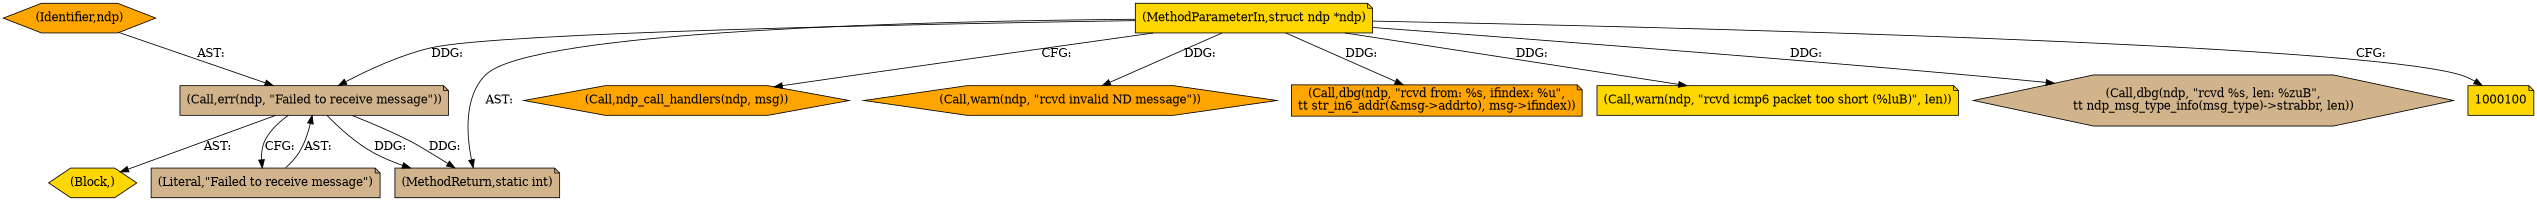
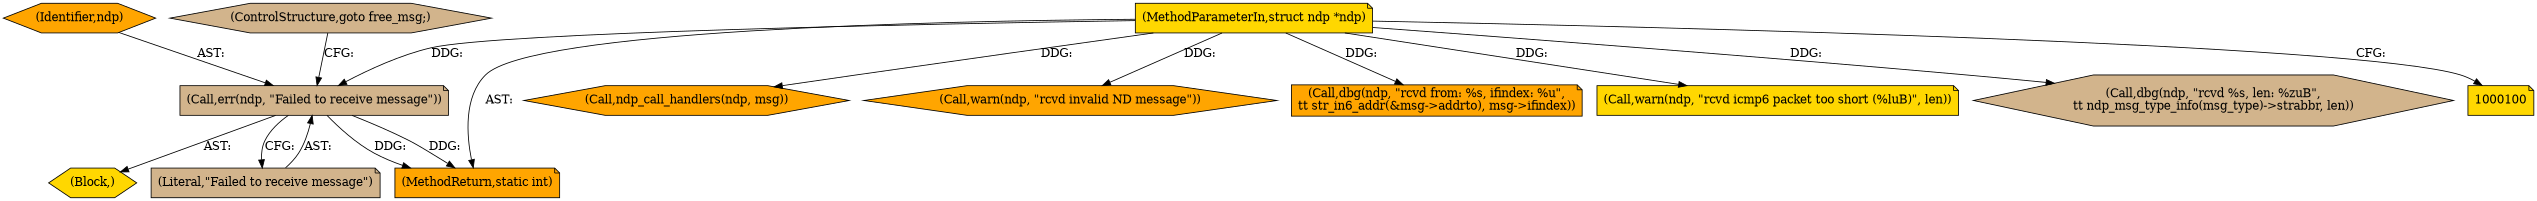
node "(ControlStructure,goto free_msg;)": added
edge "(MethodParameterIn,struct ndp *ndp)" -> "(Call,ndp_call_handlers(ndp, msg))": label "CFG: " -> "DDG: "
node "(MethodReturn,static int)": fillcolor tan -> orange
